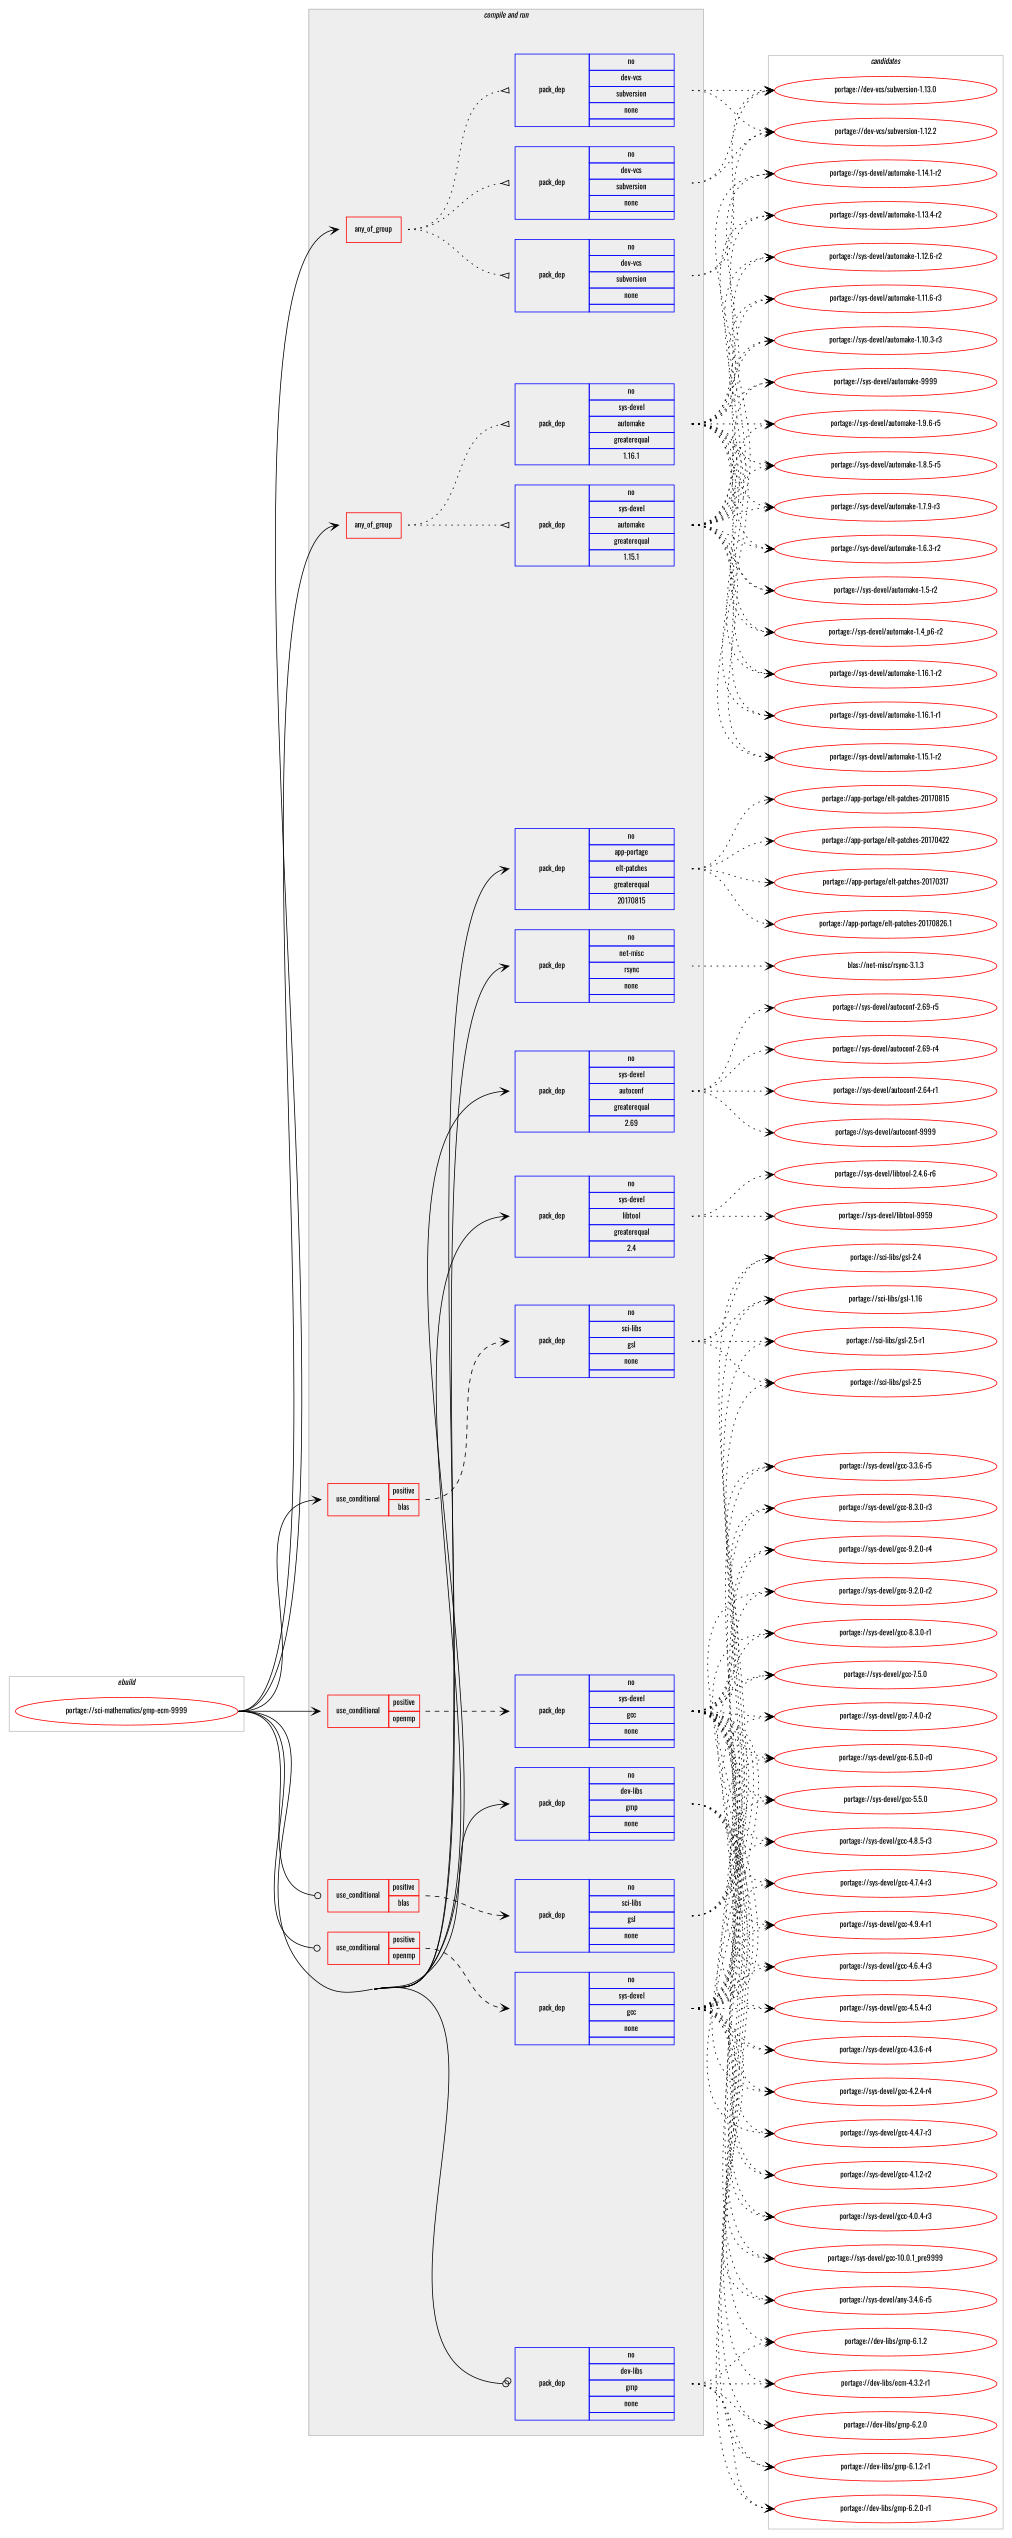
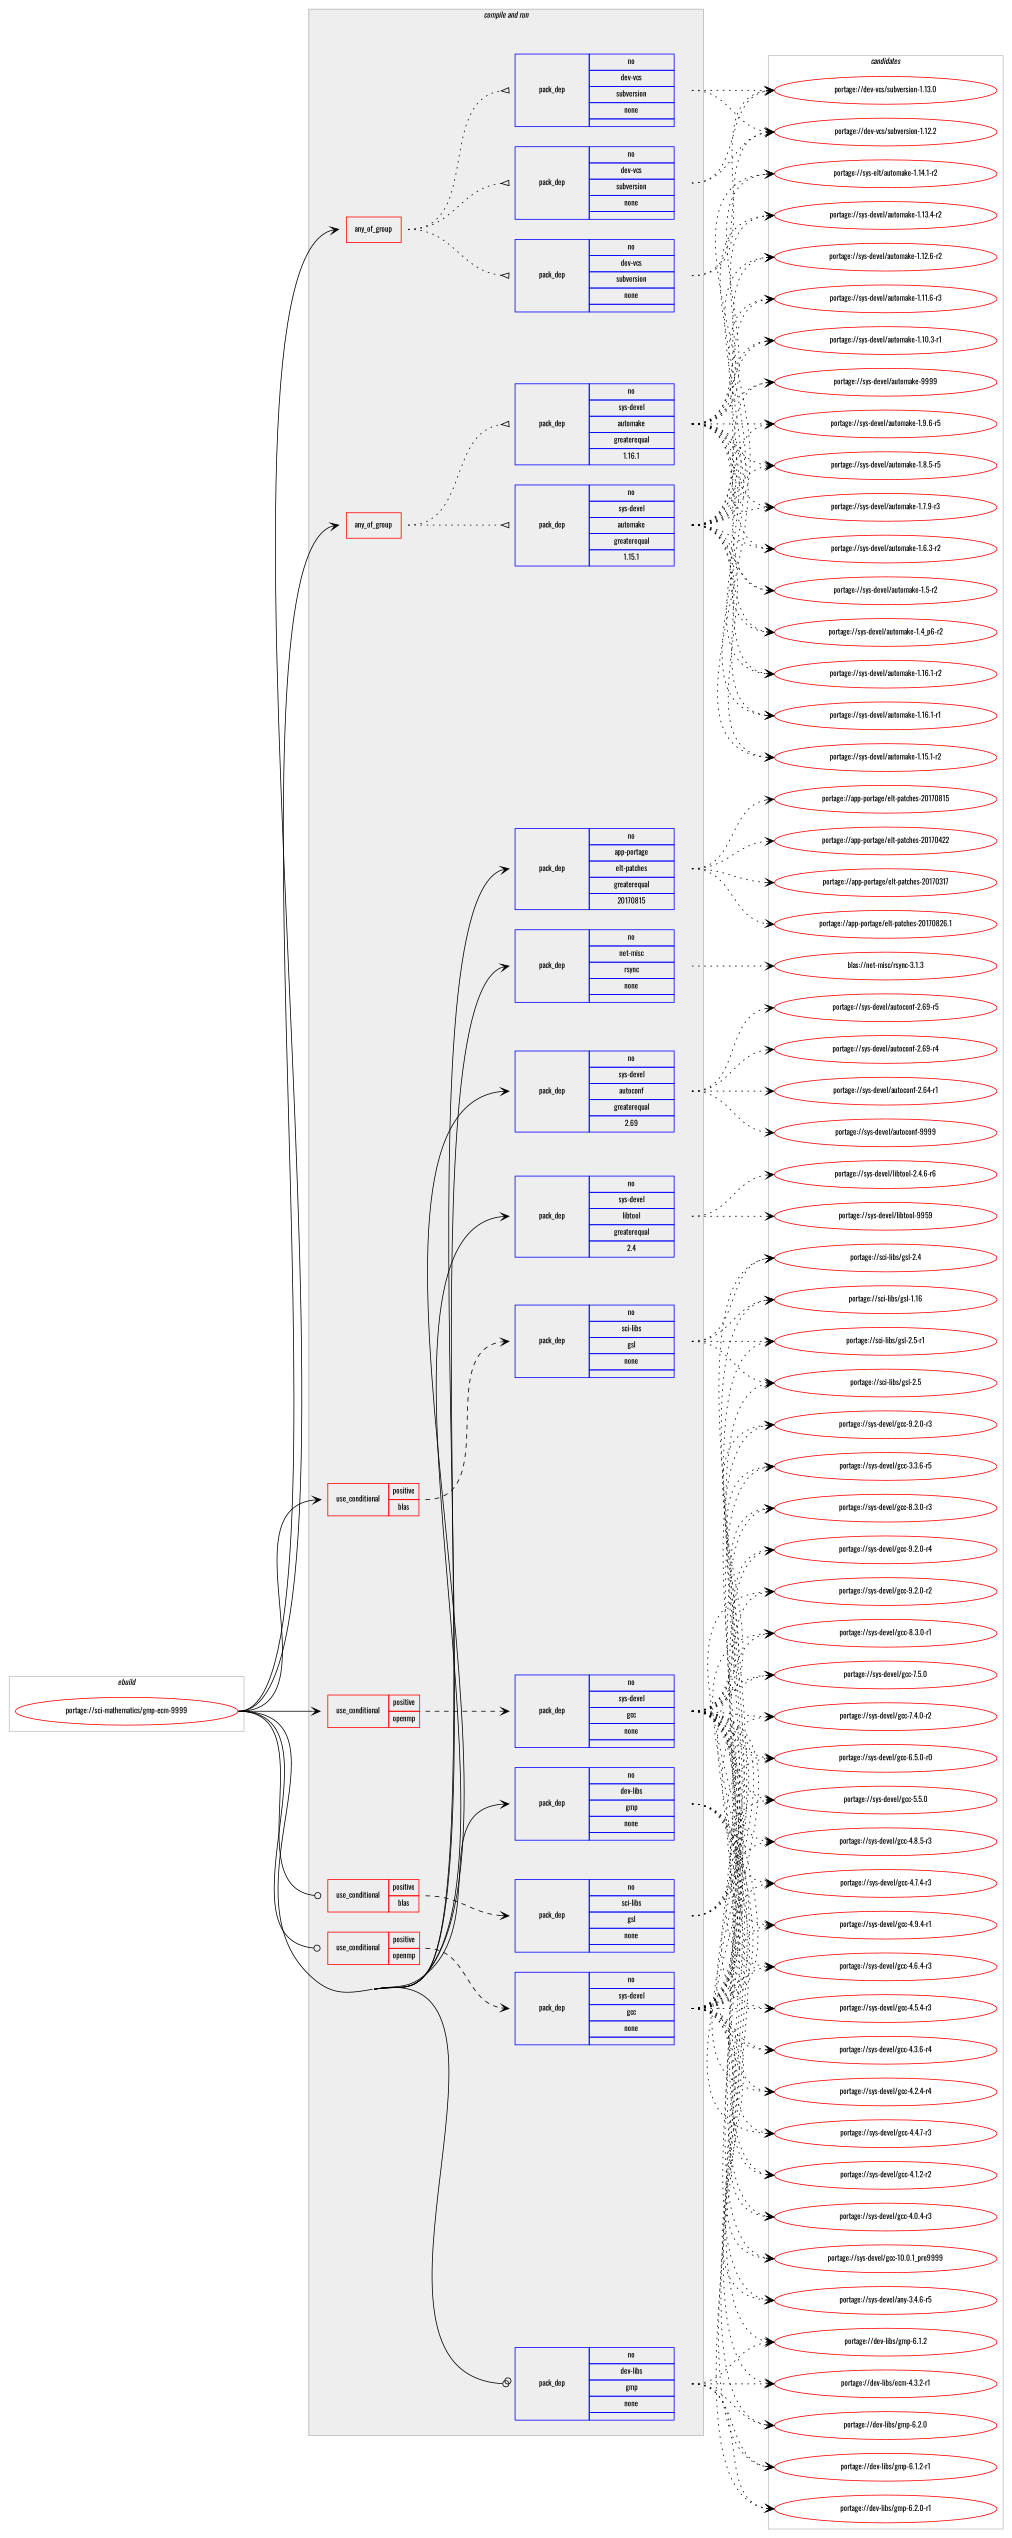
node "portage://sys-devel/automake-1.14.1-r2": label "portage://sys-devel/automake-1.14.1-r2" -> "portage://sys-elt/automake-1.14.1-r2"
node "portage://sys-devel/automake-1.10.3-r3": label "portage://sys-devel/automake-1.10.3-r3" -> "portage://sys-devel/automake-1.10.3-r1"
node "portage://sys-devel/gcc-9.2.0-r3": added
